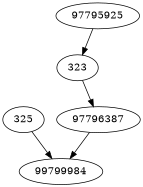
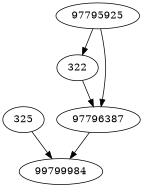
edge "97795925" -> "97796387": added
node "323": label "323" -> "322"
